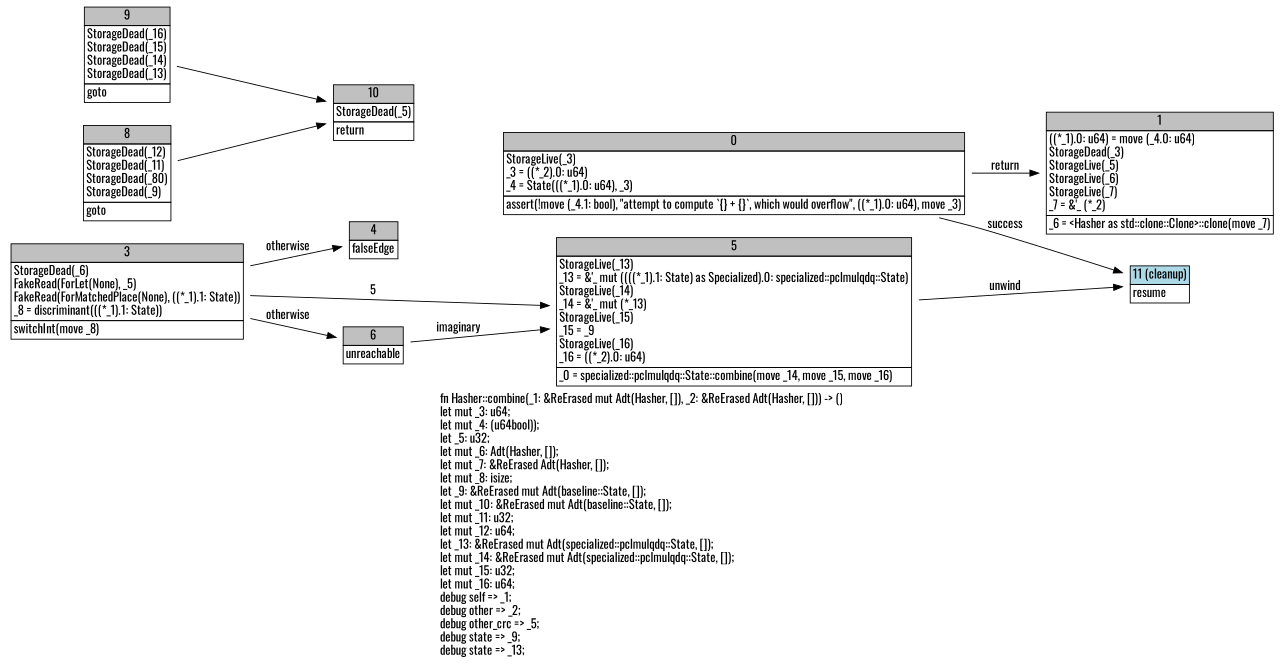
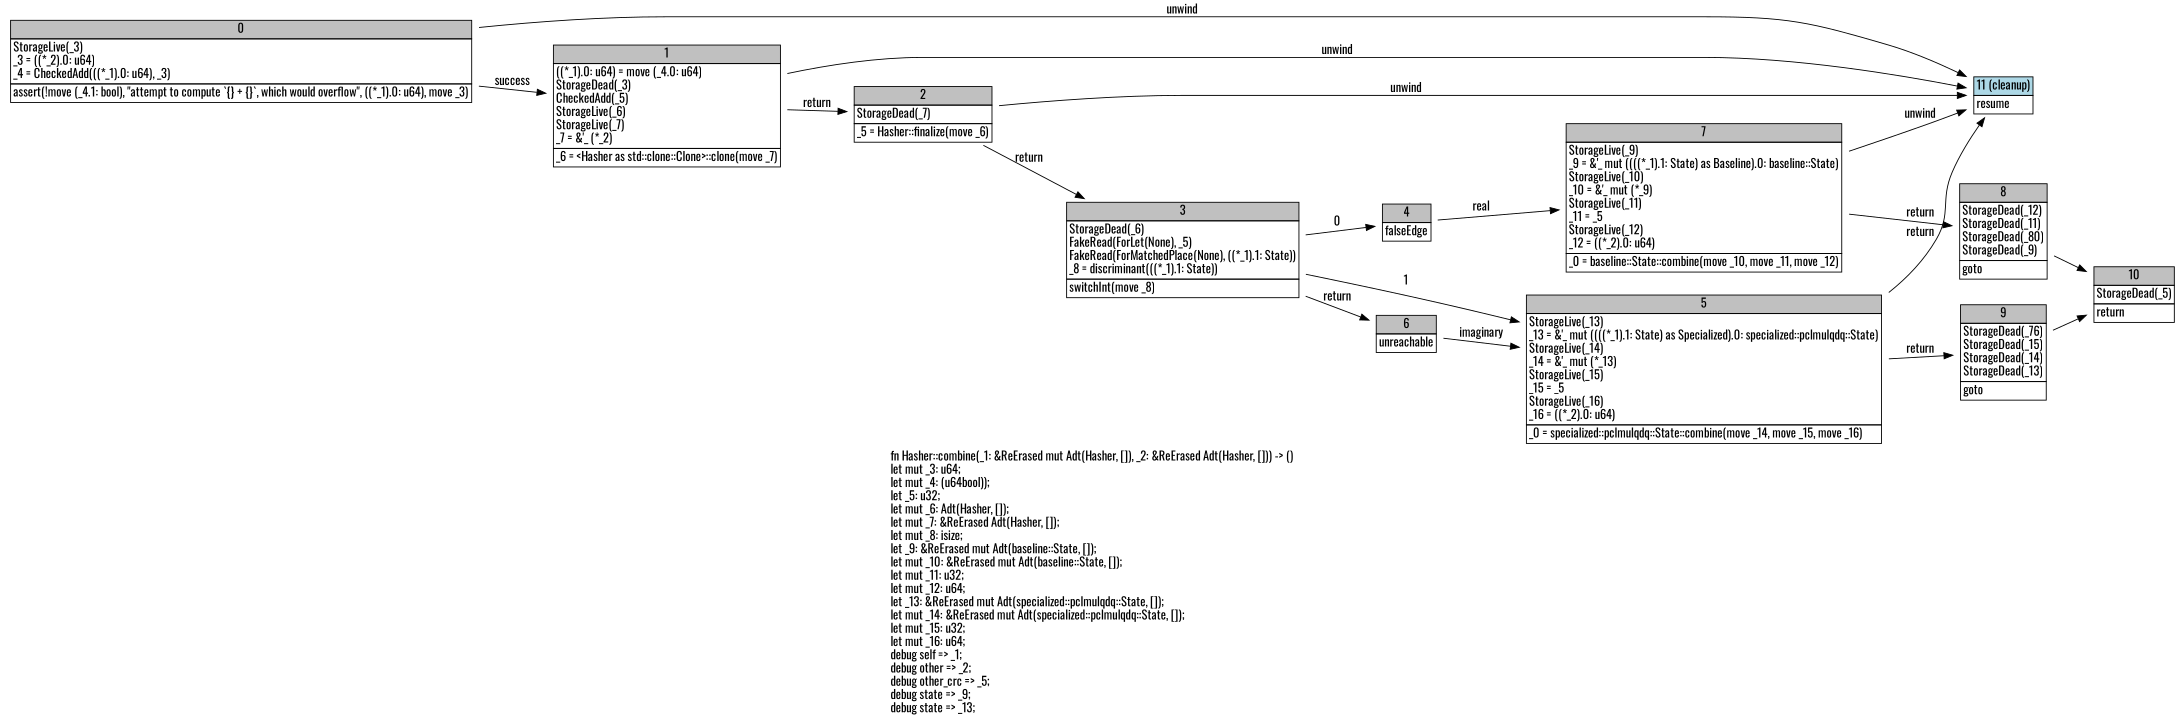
node "9": text "StorageDead(_16)" -> "StorageDead(_76)"
edge "1" -> "11 (cleanup)": added, label "unwind"
node "2": added
node "1": text "StorageLive(_5)" -> "CheckedAdd(_5)"
edge "0" -> "1": label "return" -> "success"
node "0": text "_4 = State(((*_1).0: u64), _3)" -> "_4 = CheckedAdd(((*_1).0: u64), _3)"
node "7": added
edge "0" -> "11 (cleanup)": label "success" -> "unwind"
edge "3" -> "4": label "otherwise" -> "0"
edge "5" -> "11 (cleanup)": label "unwind" -> "return"
edge "3" -> "5": label "5" -> "1"
edge "3" -> "6": label "otherwise" -> "return"
node "5": text "_15 = _9" -> "_15 = _5"
edge "5" -> "9": added, label "return"
